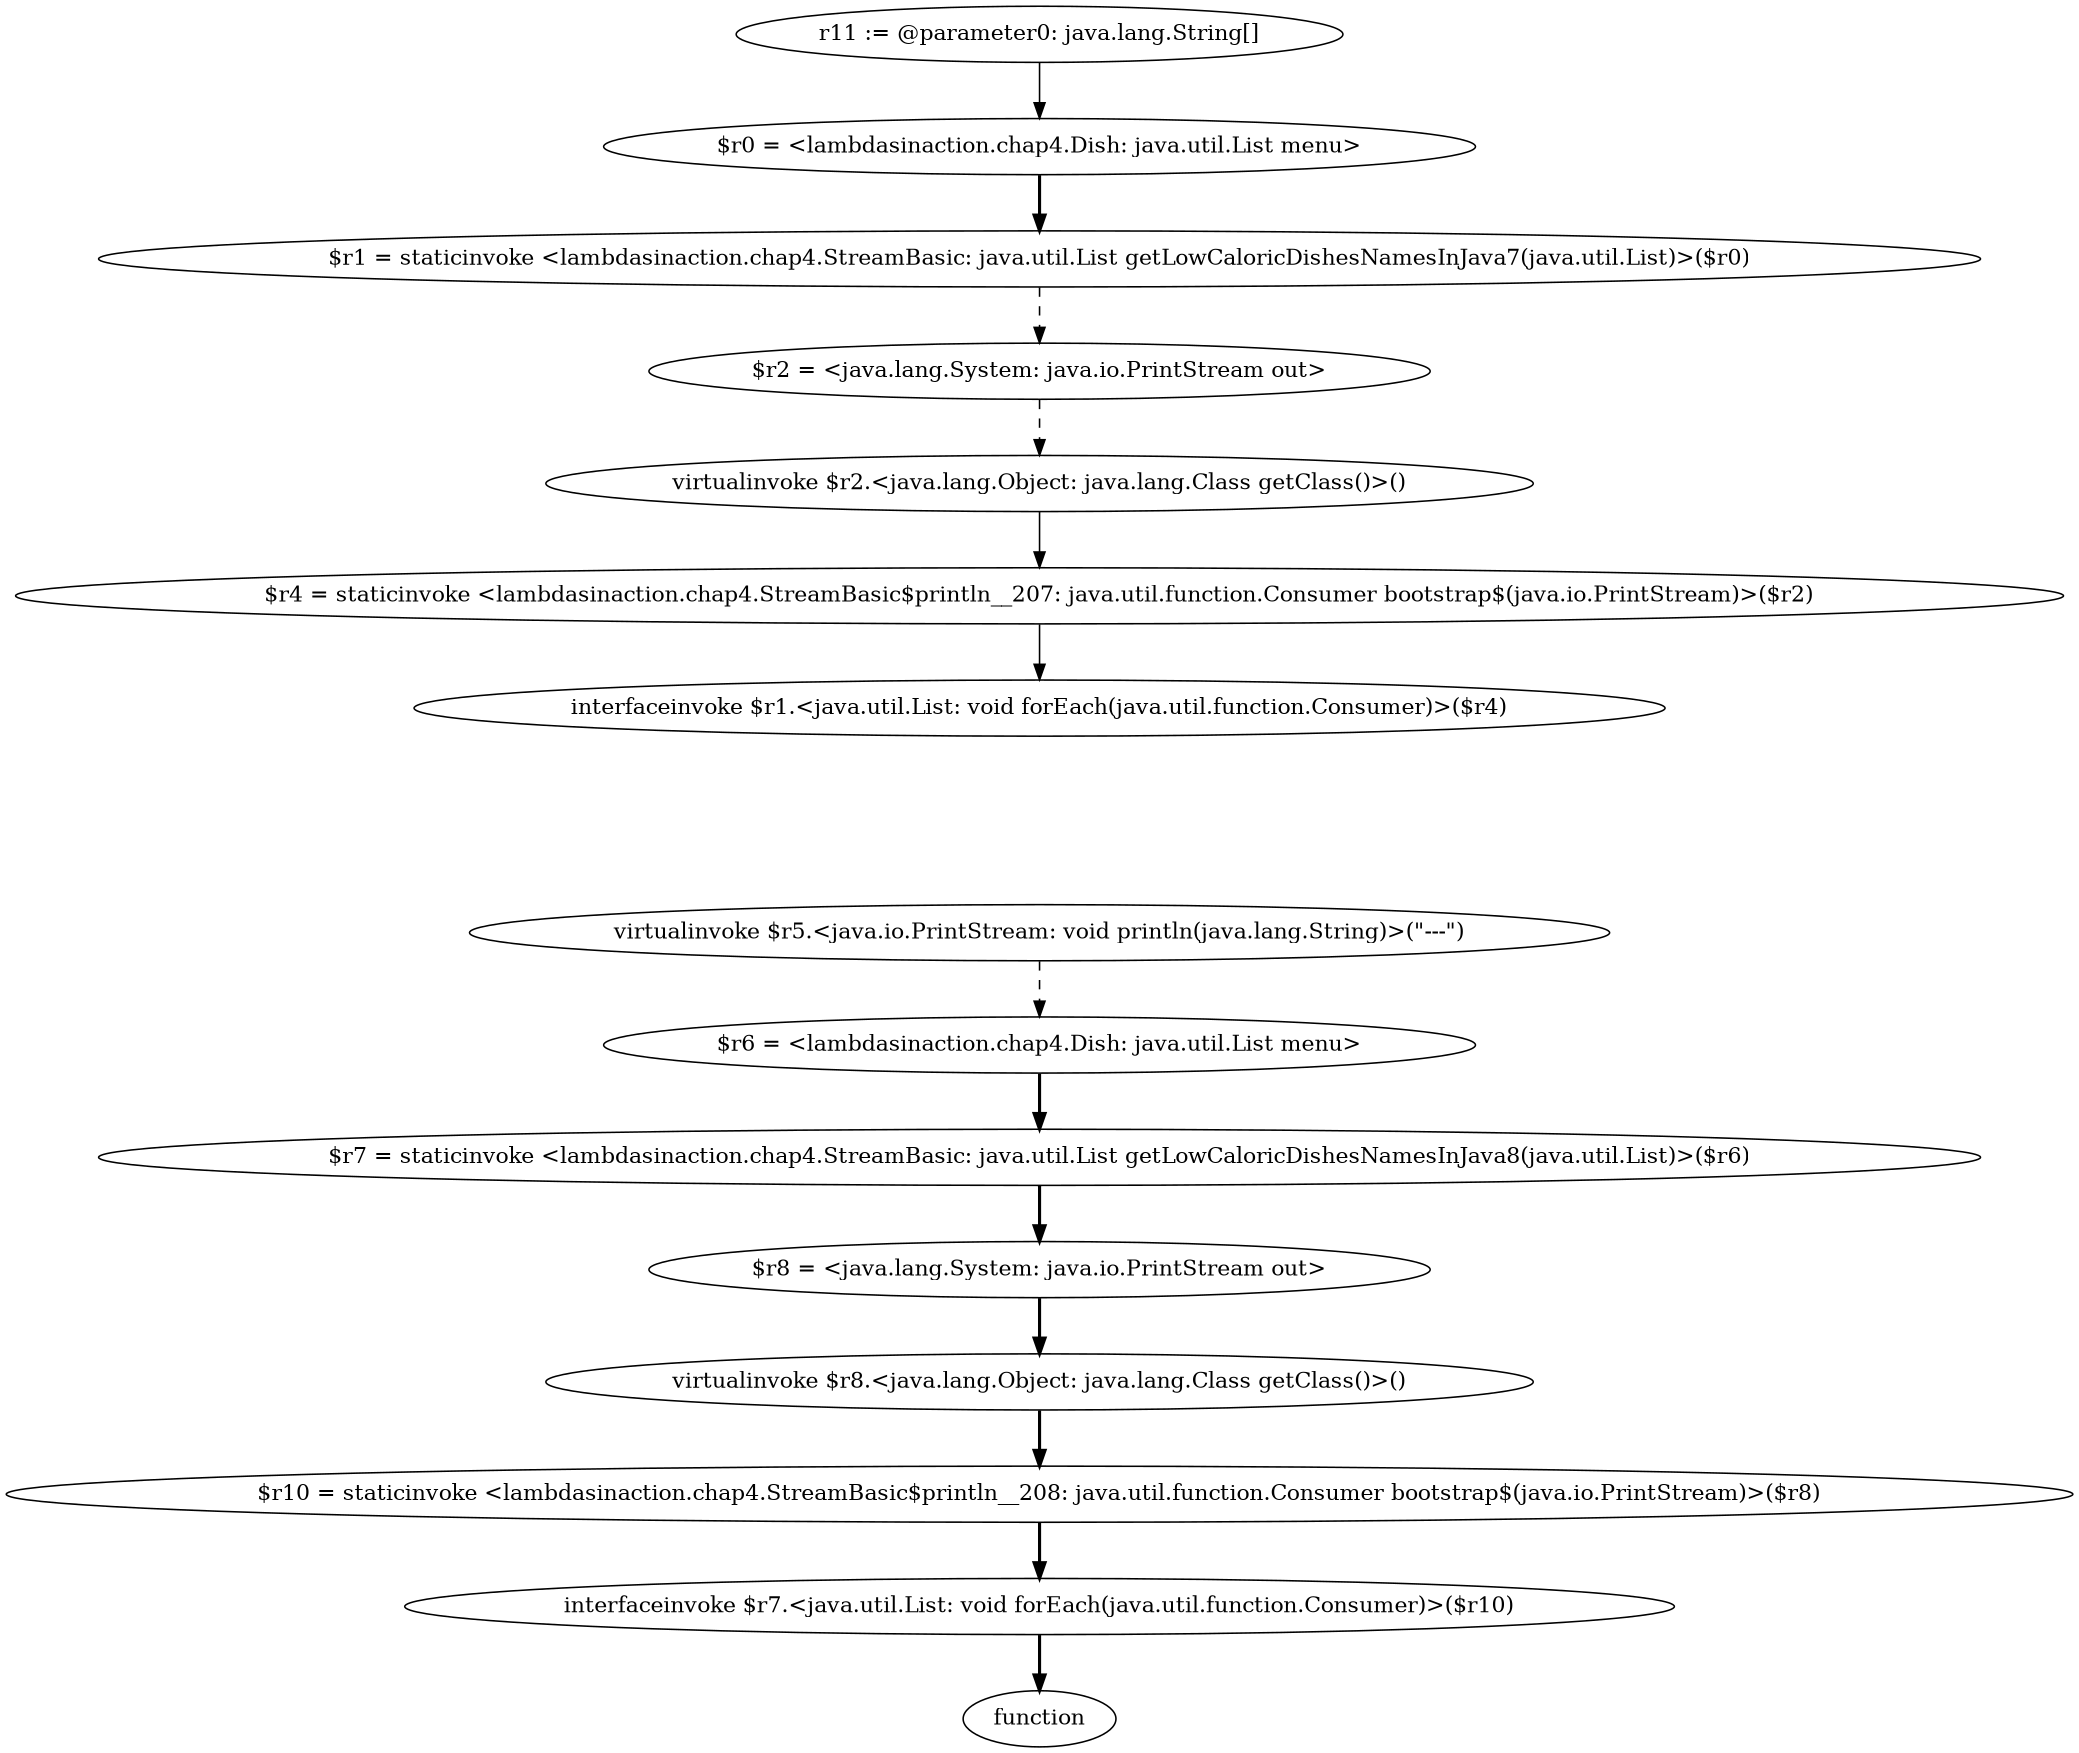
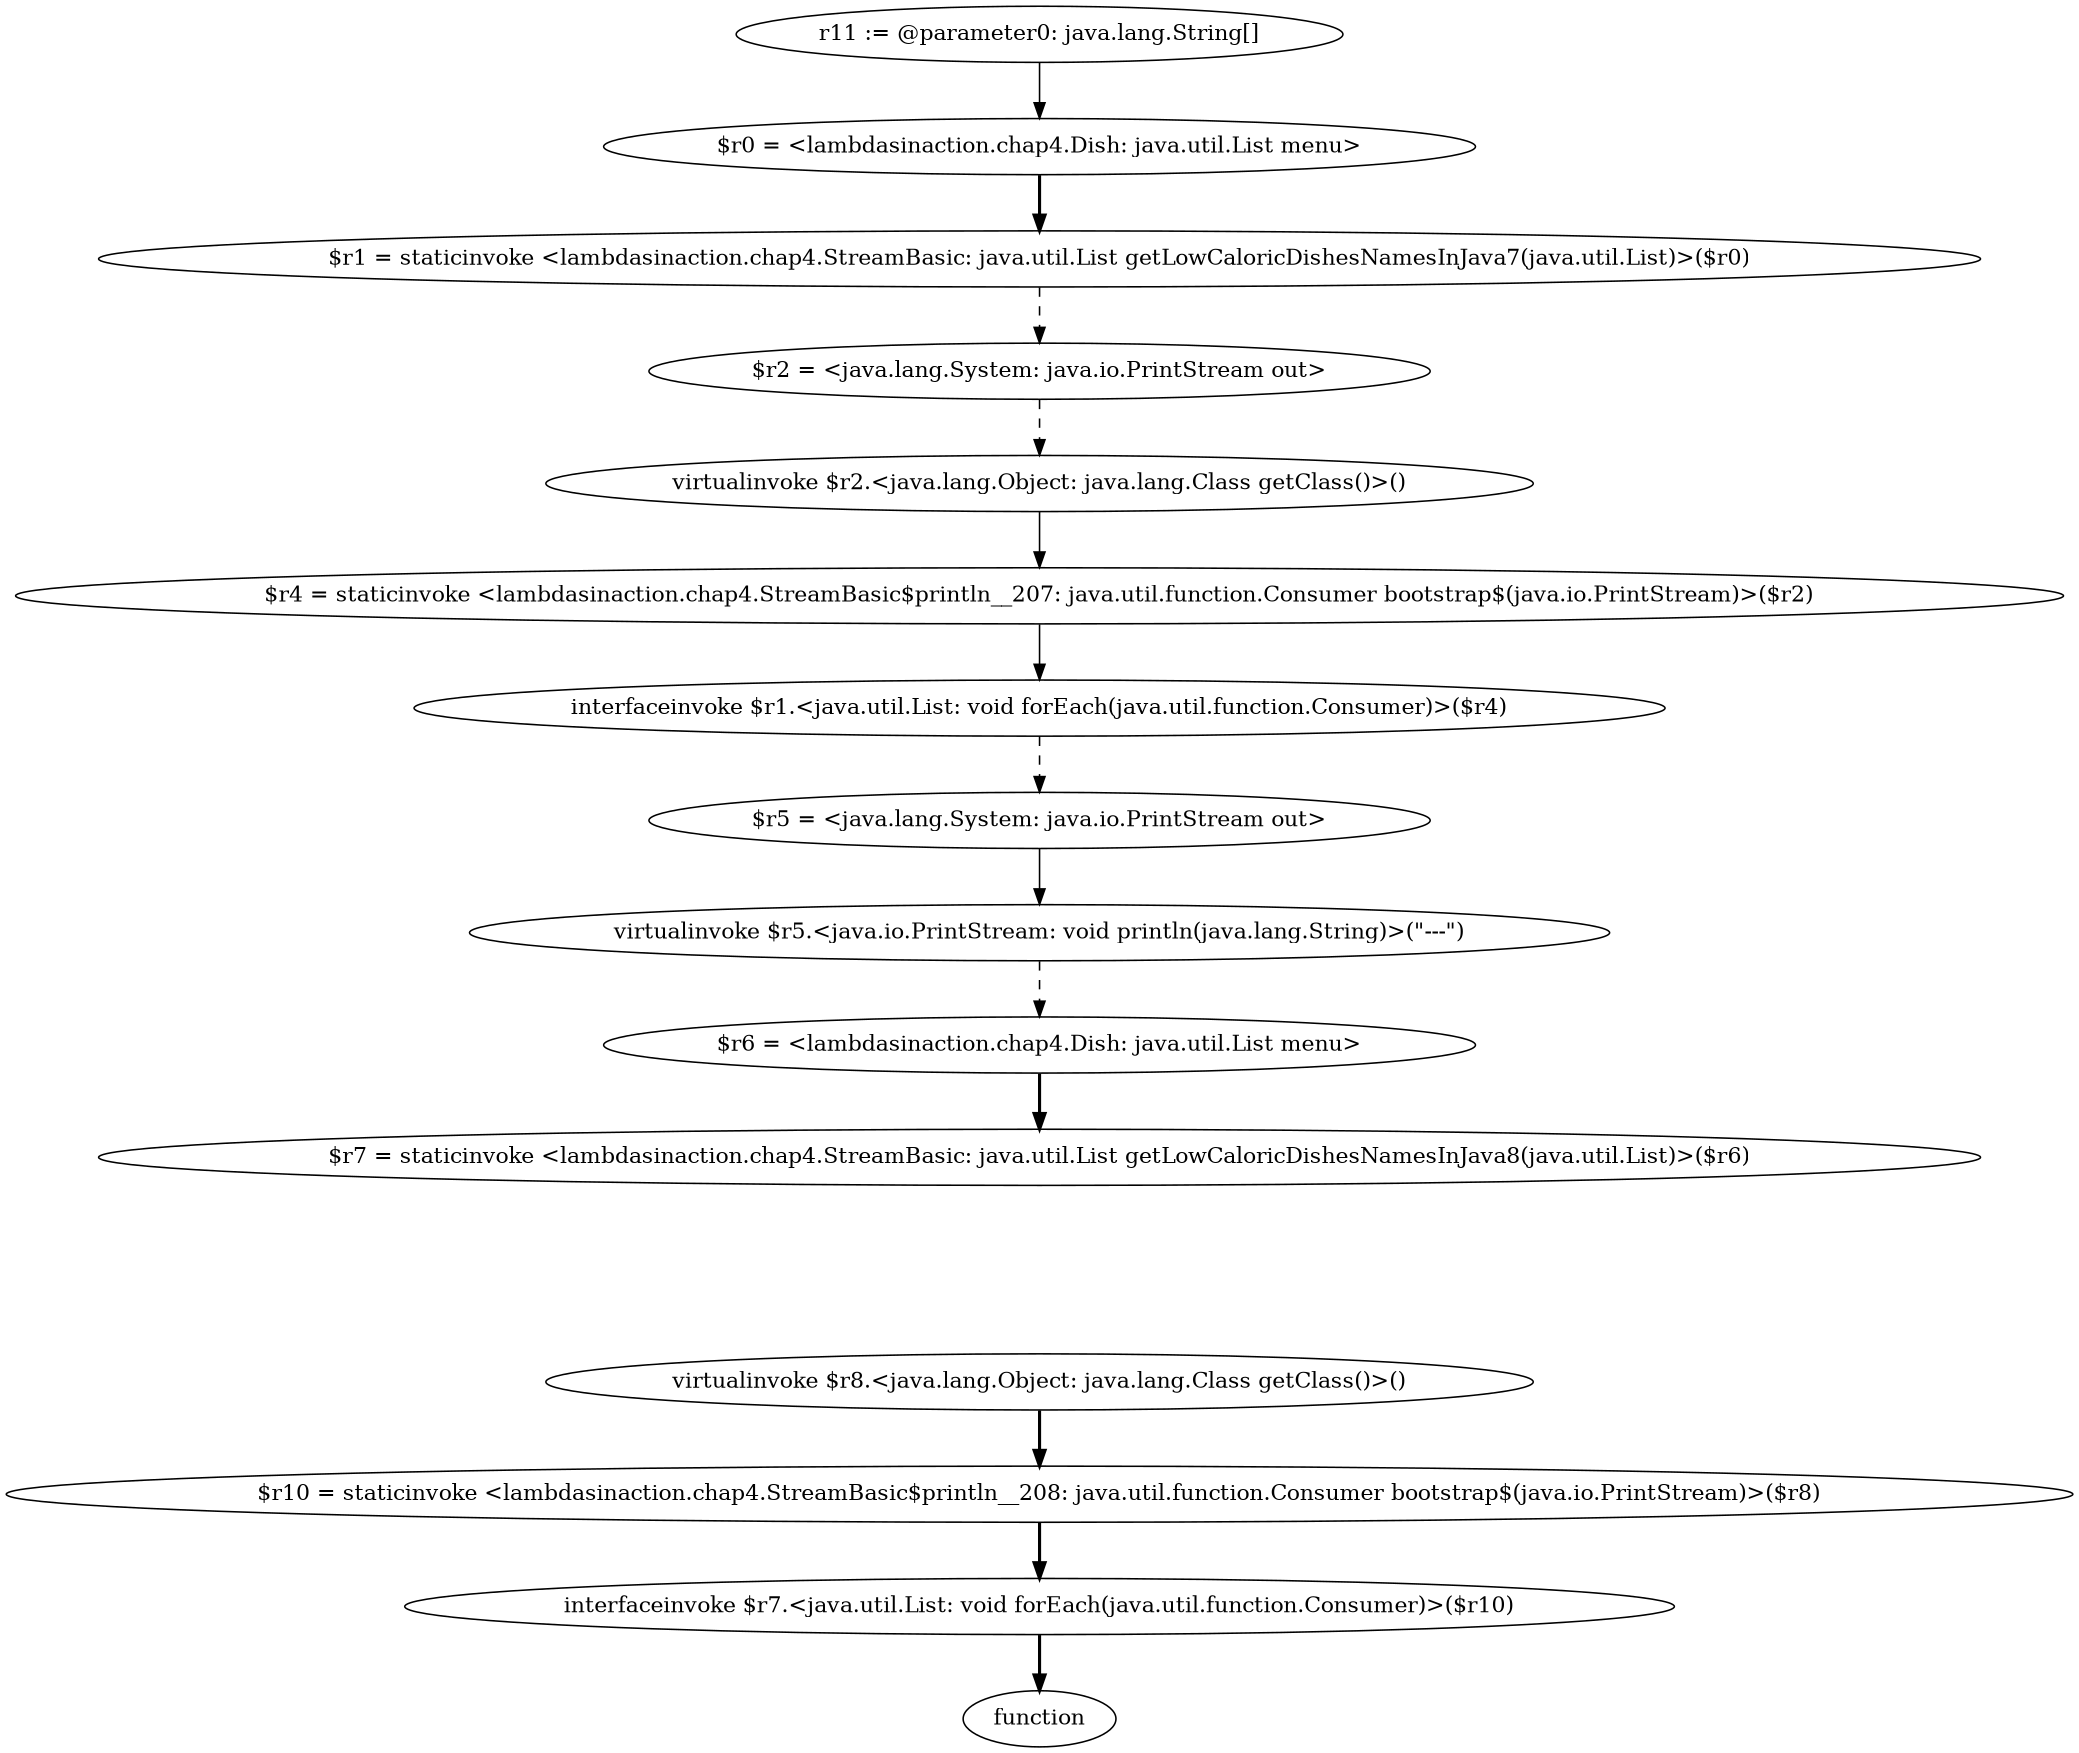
node "$r5 = <java.lang.System: java.io.PrintStream out>": added
node "$r8 = <java.lang.System: java.io.PrintStream out>": removed
